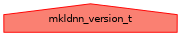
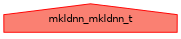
node "mkldnn_version_t": label "mkldnn_version_t" -> "mkldnn_mkldnn_t"
